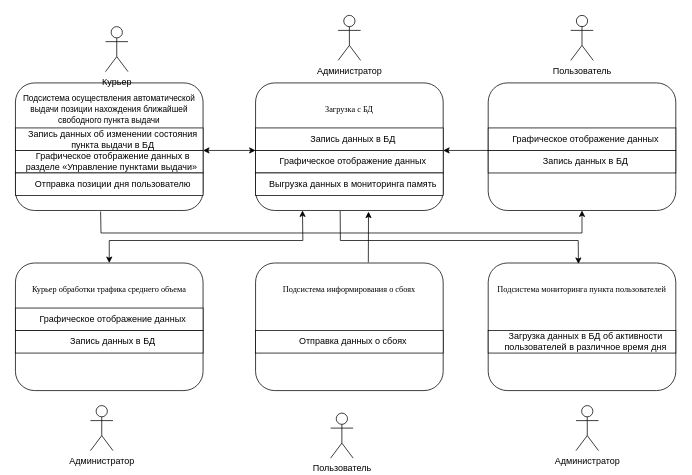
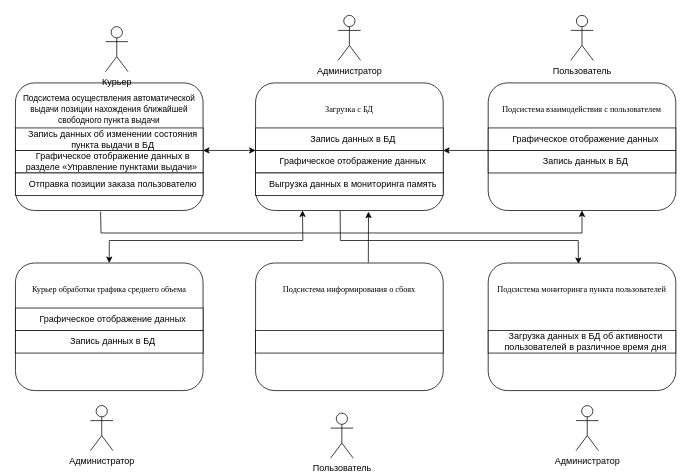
node "Подсистема взаимодействия с пользователем": added
node "Отправка позиции дня пользователю": label "Отправка позиции дня пользователю" -> "Отправка позиции заказа пользователю"
node "Отправка данных о сбоях": removed
